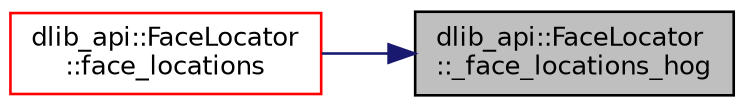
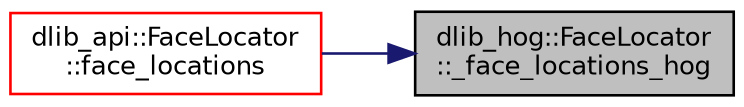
node "dlib_api::FaceLocator ::_face_locations_hog": label "dlib_api::FaceLocator ::_face_locations_hog" -> "dlib_hog::FaceLocator ::_face_locations_hog"
